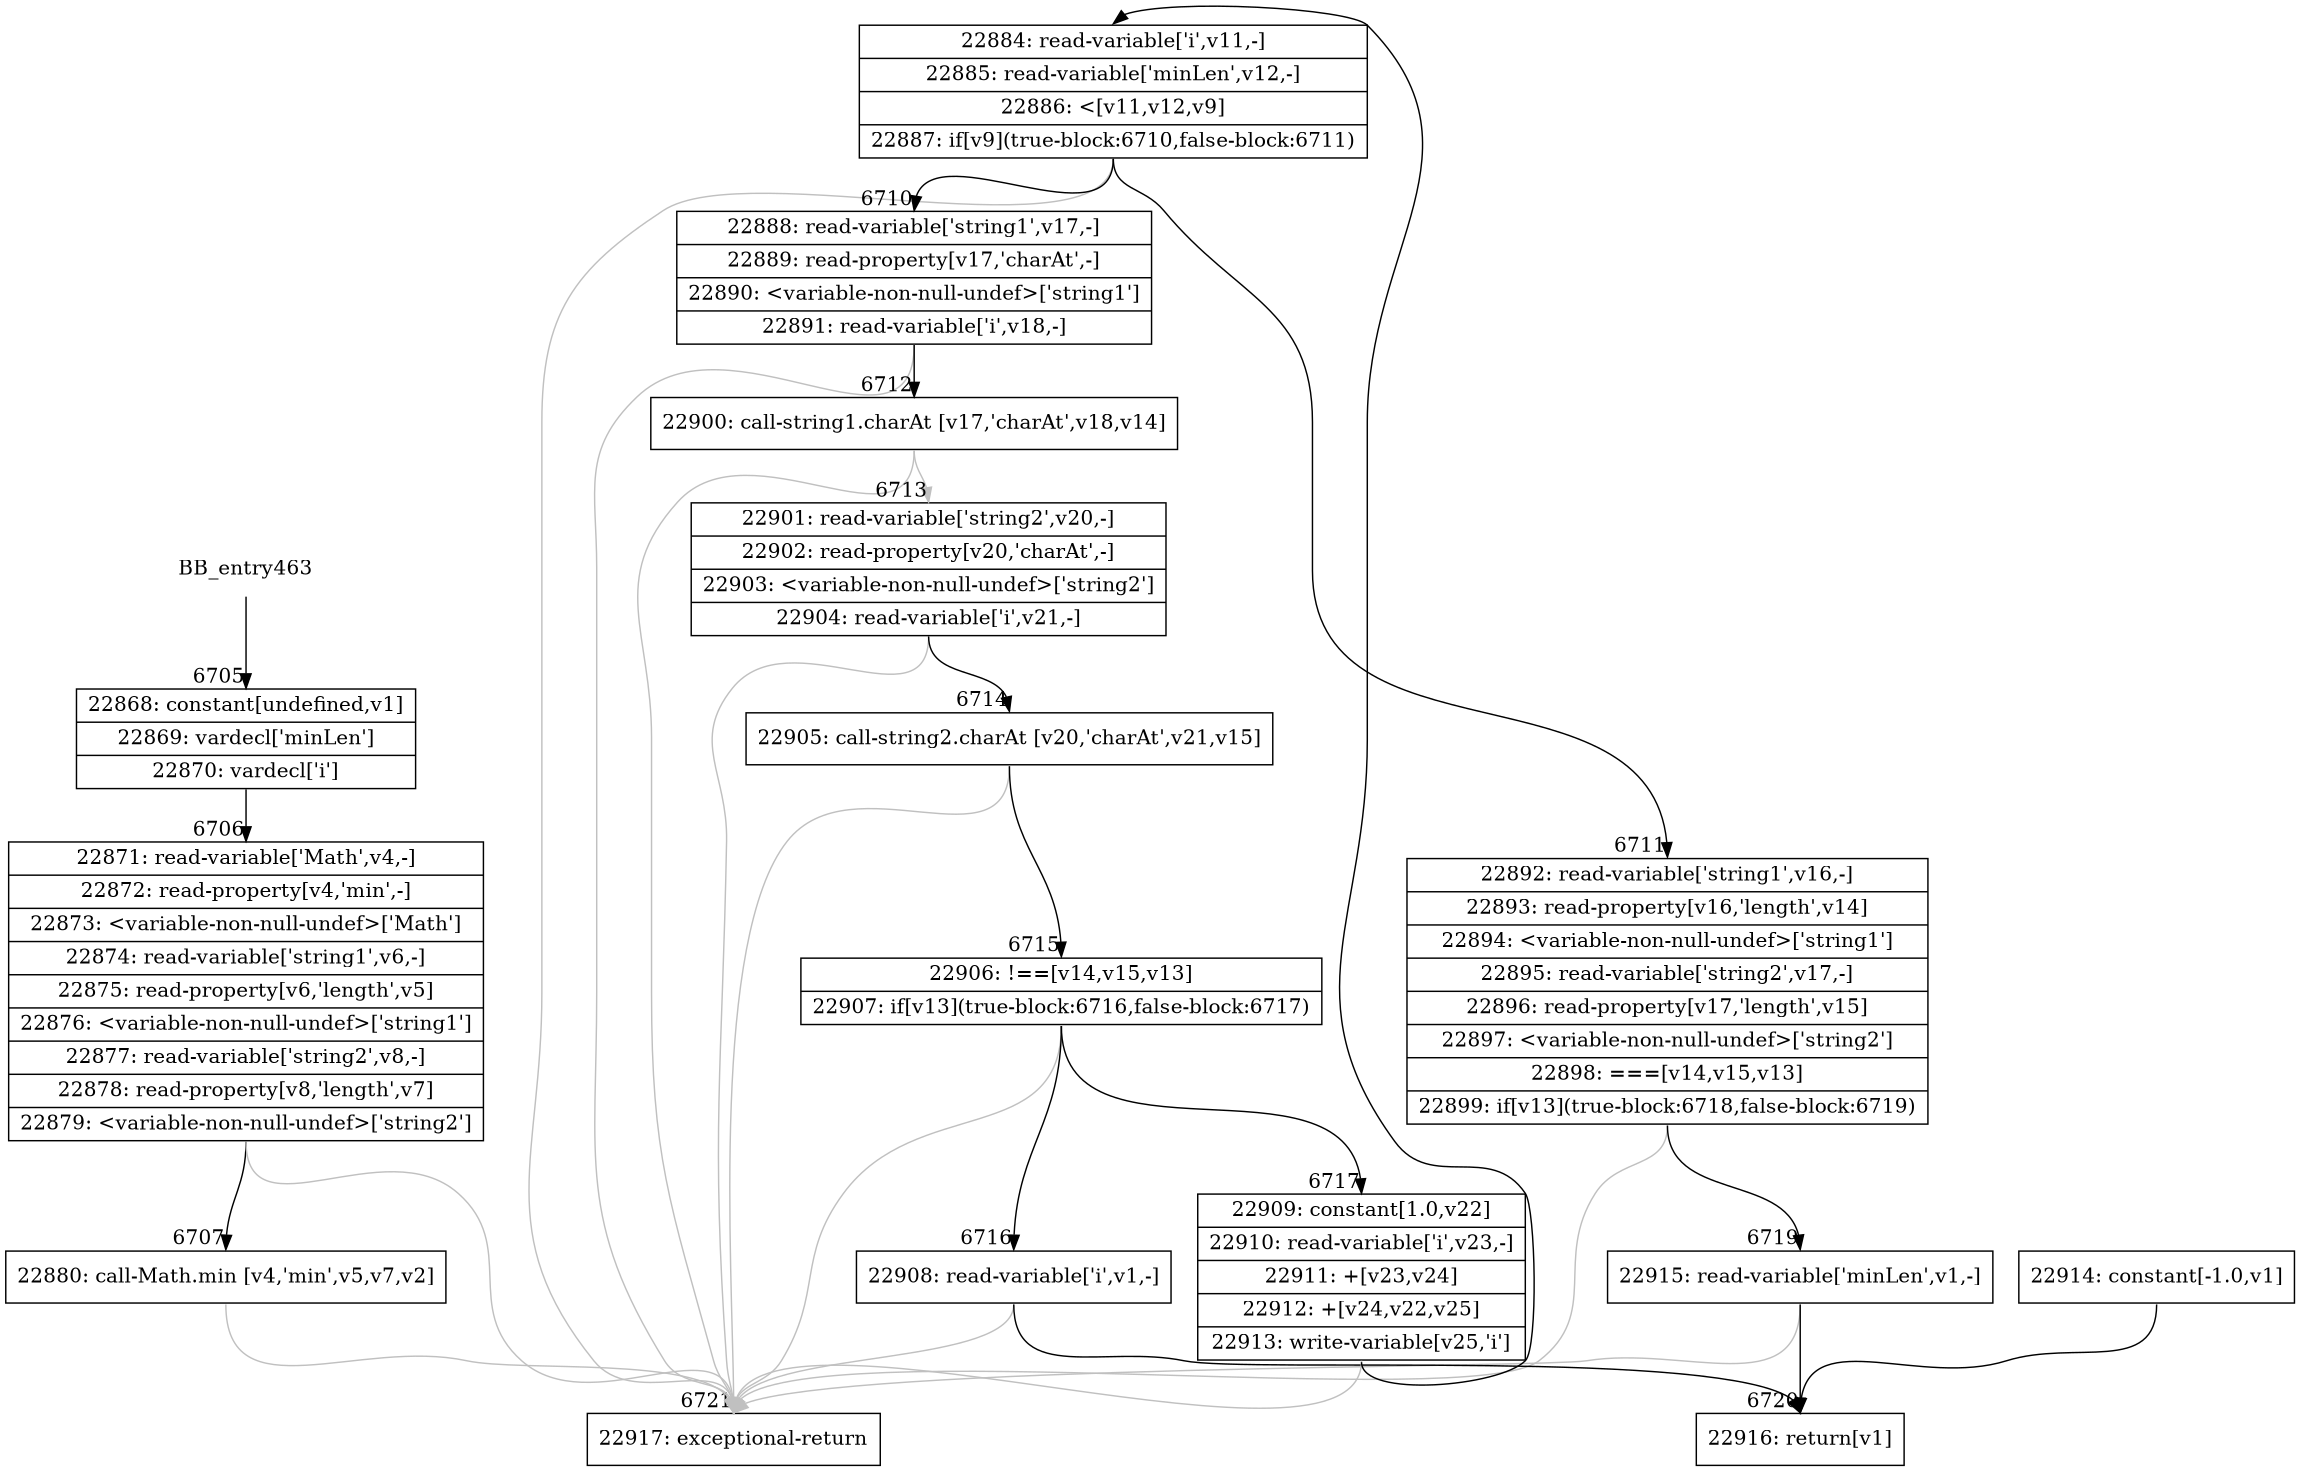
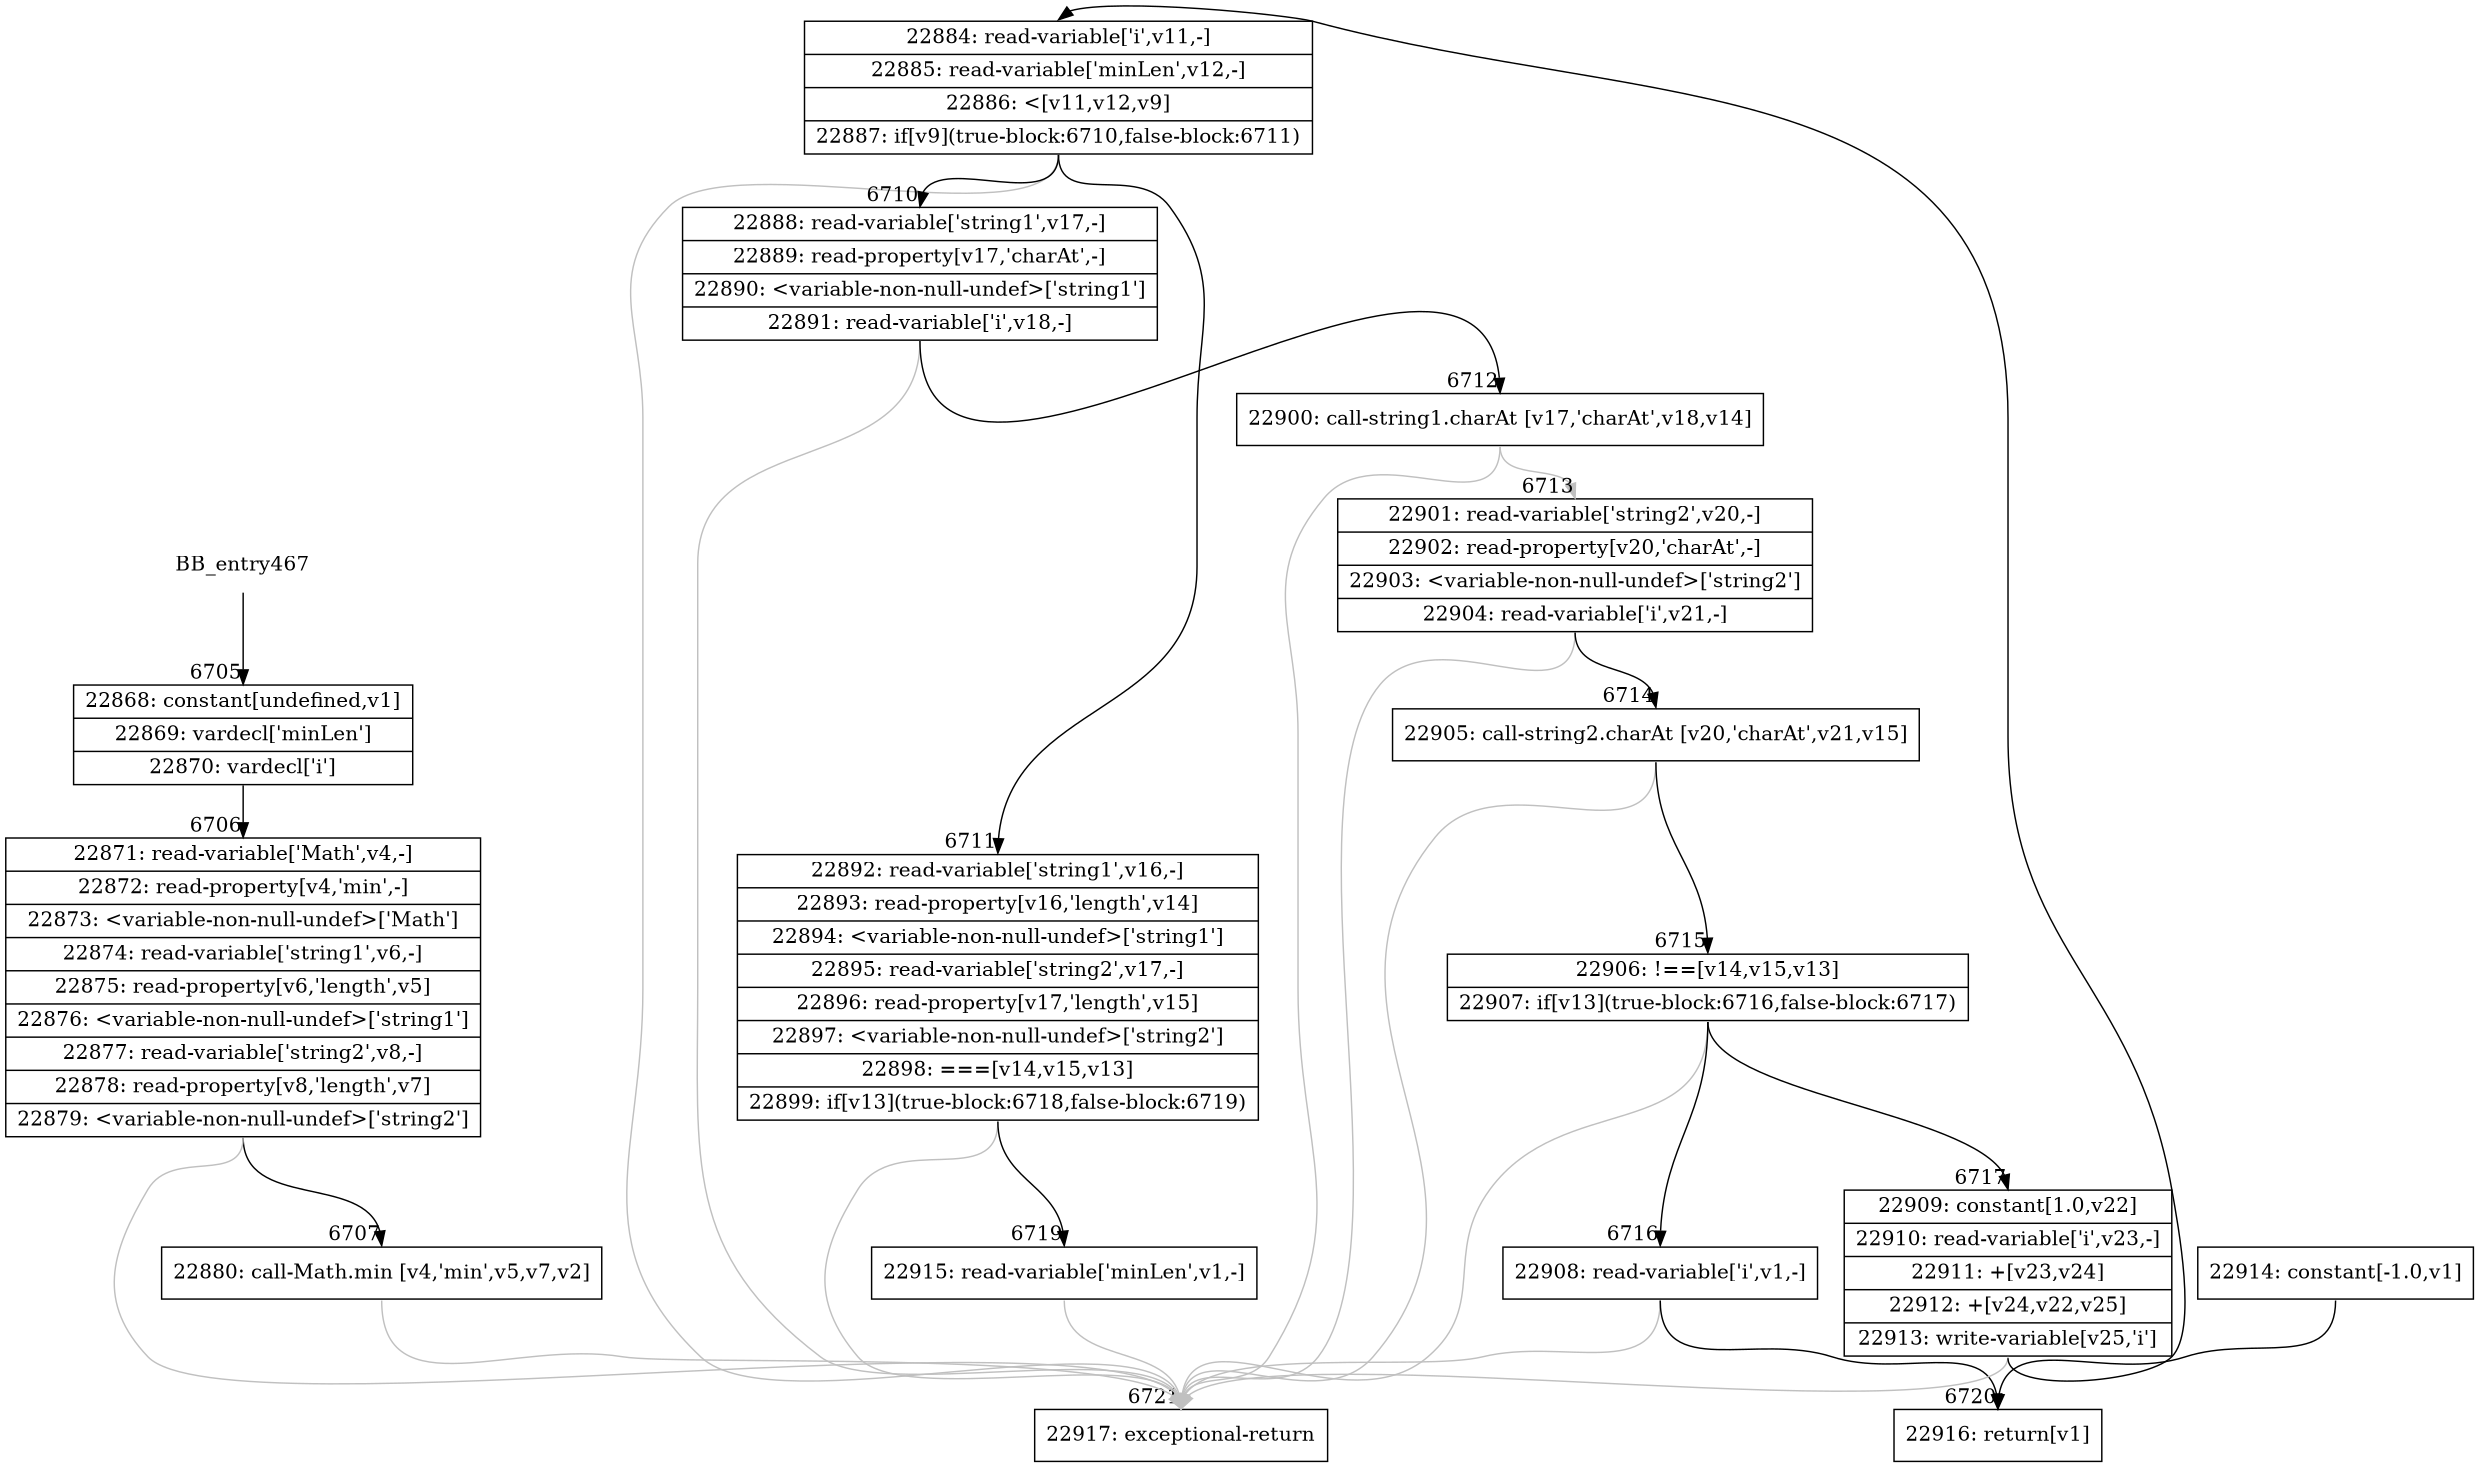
node "BB_entry463": label "BB_entry463" -> "BB_entry467"
edge "22915: read-variable['minLen',v1,-]" -> "22916: return[v1]": removed
